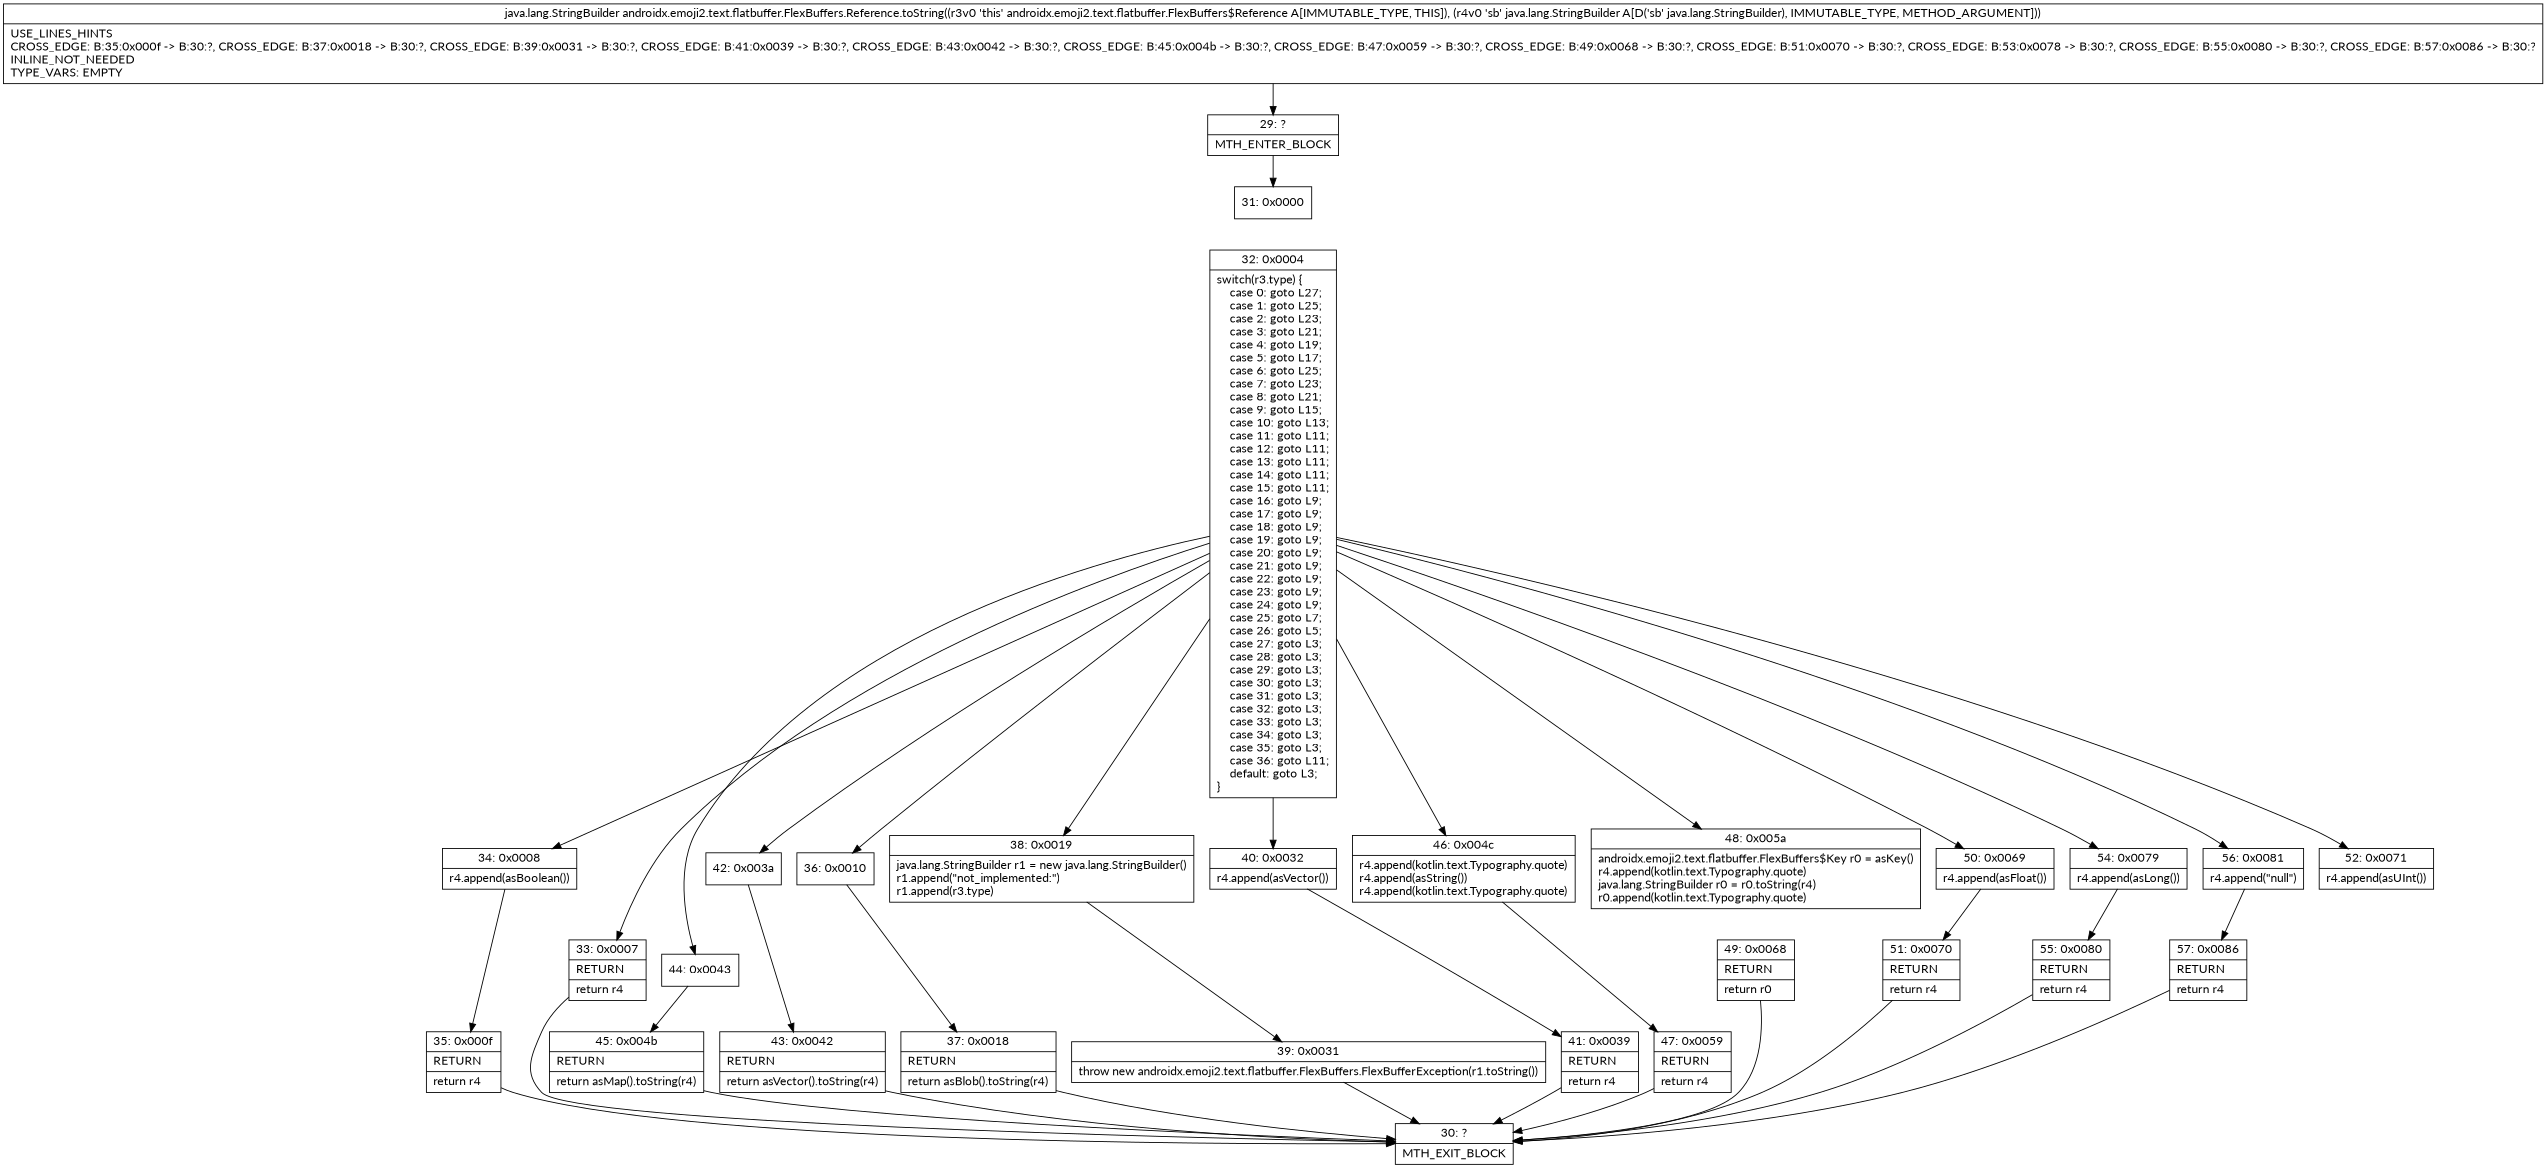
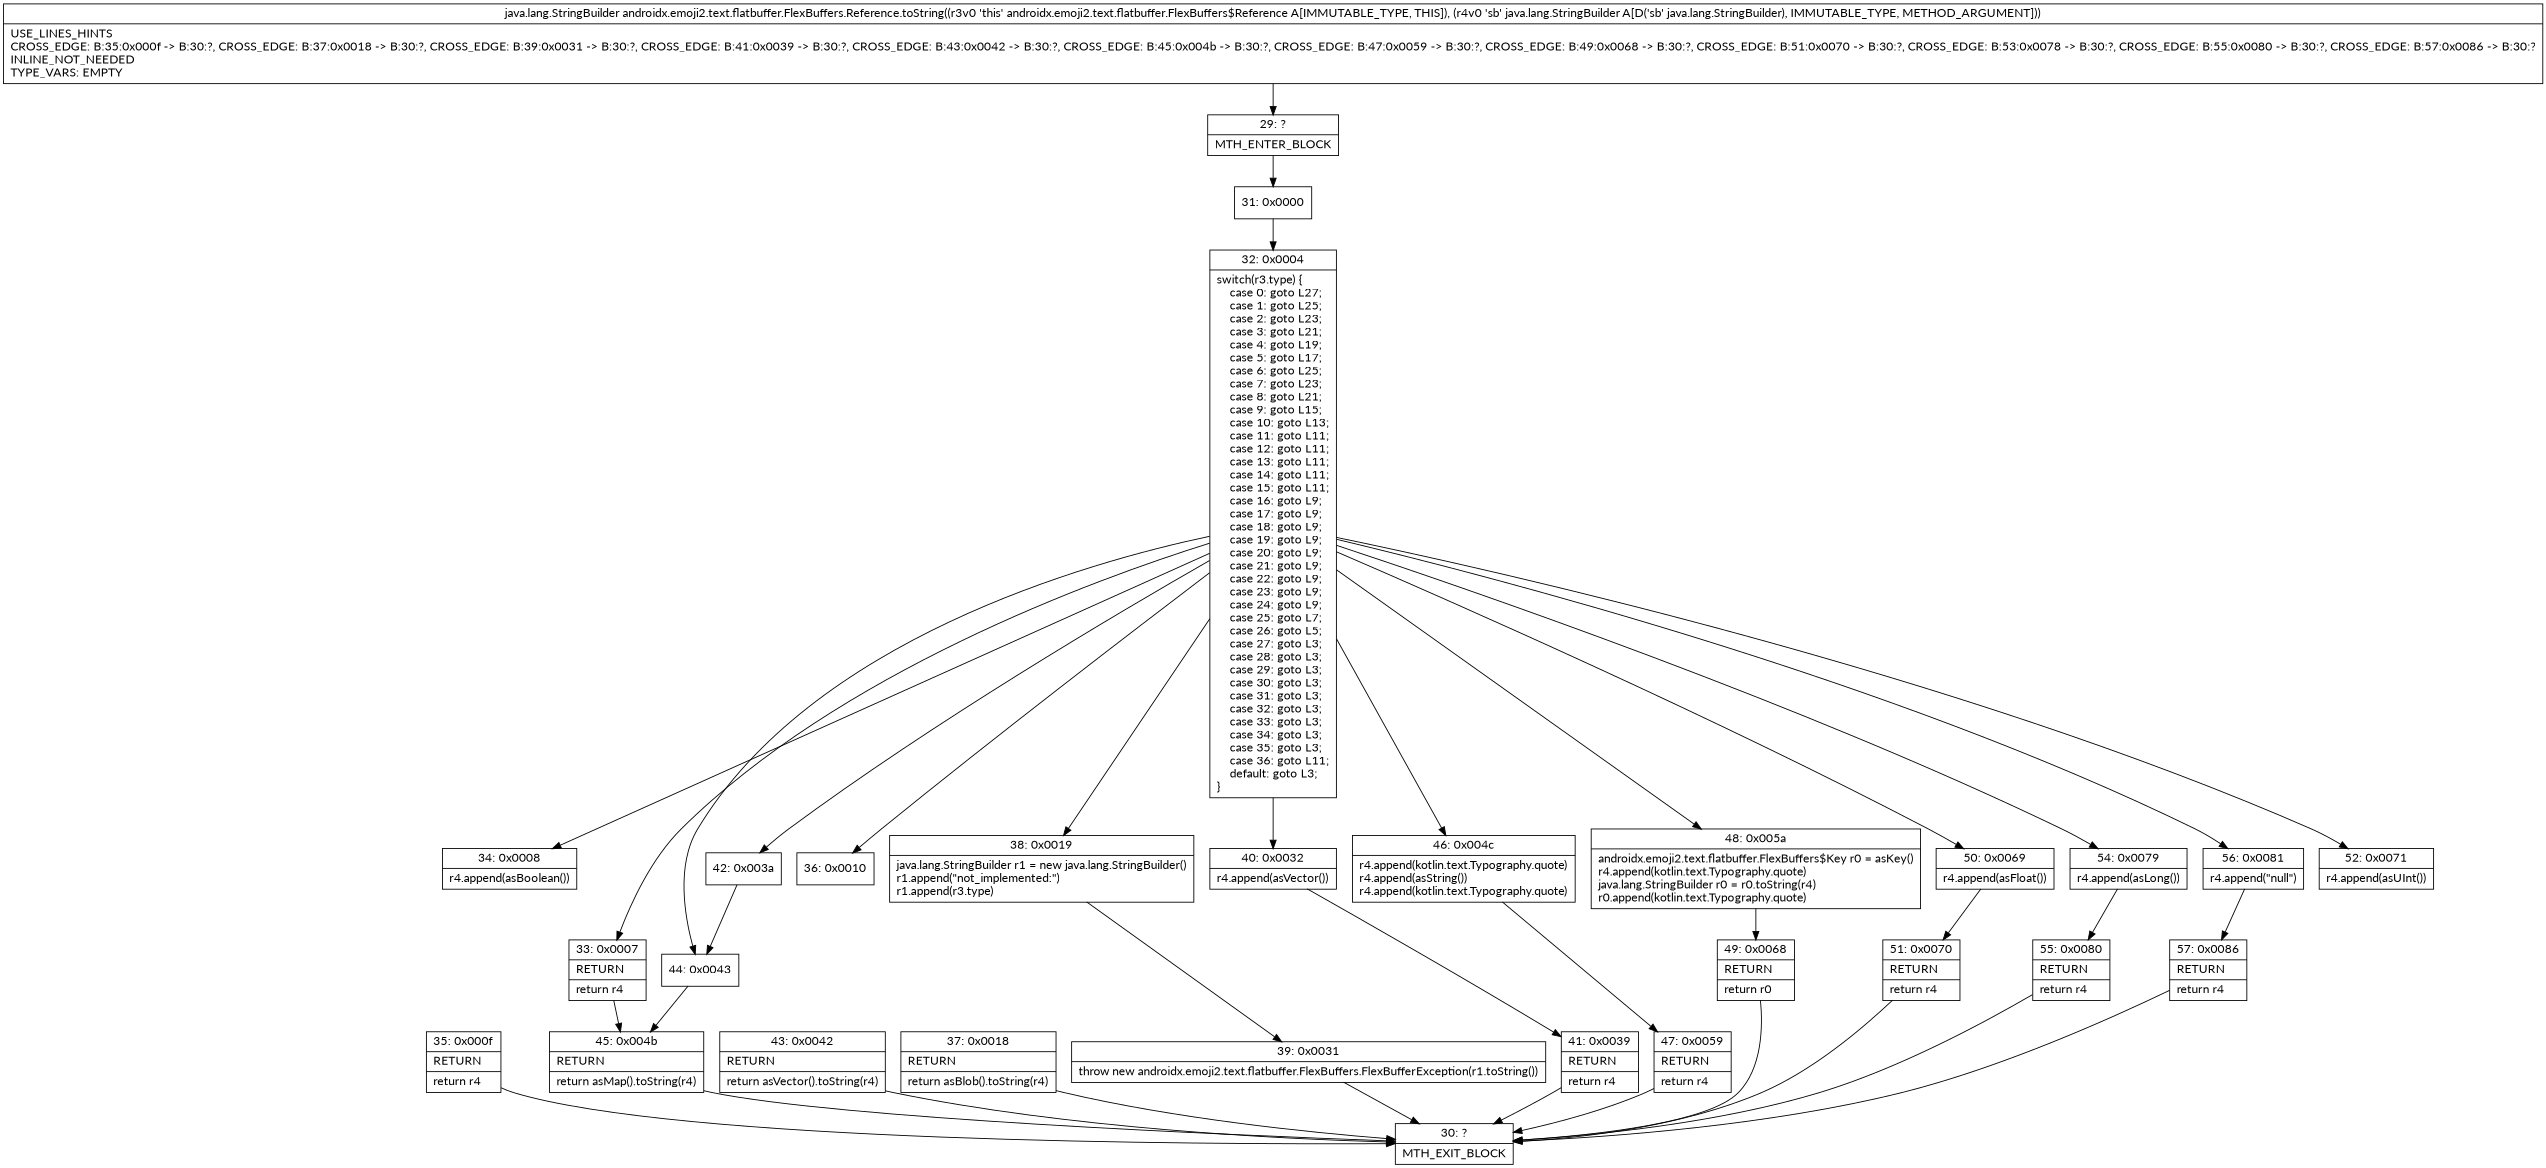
edge "31: 0x0000" -> "32: 0x0004": added
edge "48: 0x005a" -> "49: 0x0068": added
edge "42: 0x003a" -> "43: 0x0042": now "42: 0x003a" -> "44: 0x0043"
edge "36: 0x0010" -> "37: 0x0018": removed
edge "34: 0x0008" -> "35: 0x000f": removed
edge "33: 0x0007" -> "30: ?": now "33: 0x0007" -> "45: 0x004b"
